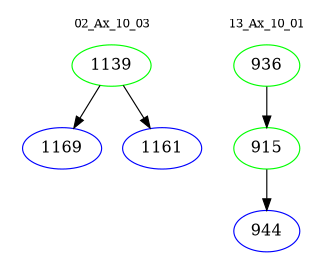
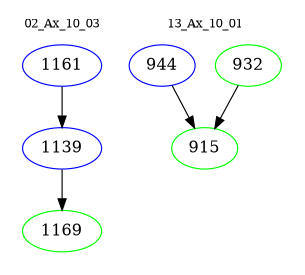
node "1139": color green -> blue
node "936": label "936" -> "932"
edge "1139" -> "1161": reversed
node "1169": color blue -> green
edge "915" -> "944": reversed
